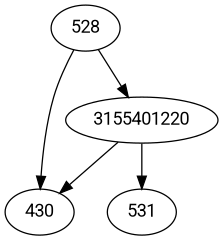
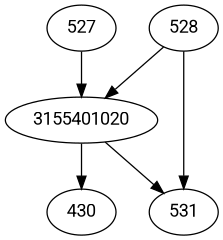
node "527": added
edge "528" -> "430": now "528" -> "531"
node "3155401220": label "3155401220" -> "3155401020"
